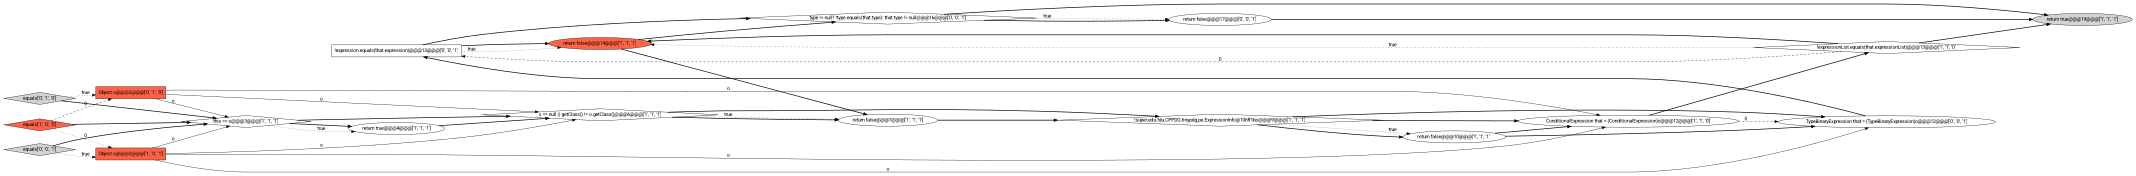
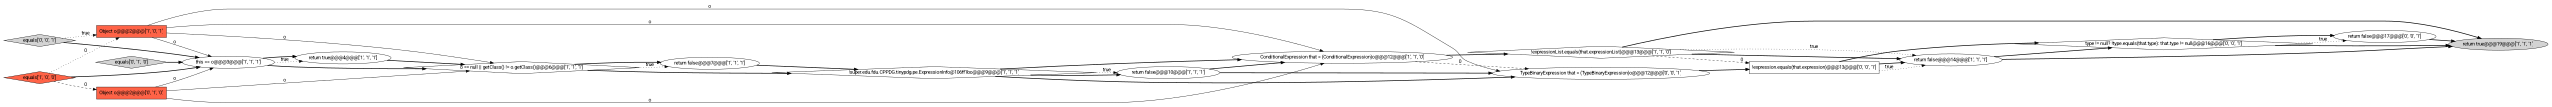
node "return false@@@14@@@['1', '1', '1']": fillcolor tomato -> white
edge "return false@@@14@@@['1', '1', '1']" -> "return false@@@7@@@['1', '1', '1']": now "return false@@@14@@@['1', '1', '1']" -> "return true@@@19@@@['1', '1', '1']"
edge "equals['0', '1', '0']" -> "Object o@@@2@@@['0', '1', '0']": removed, label "true"
node "this == o@@@3@@@['1', '1', '1']": shape diamond -> ellipse
